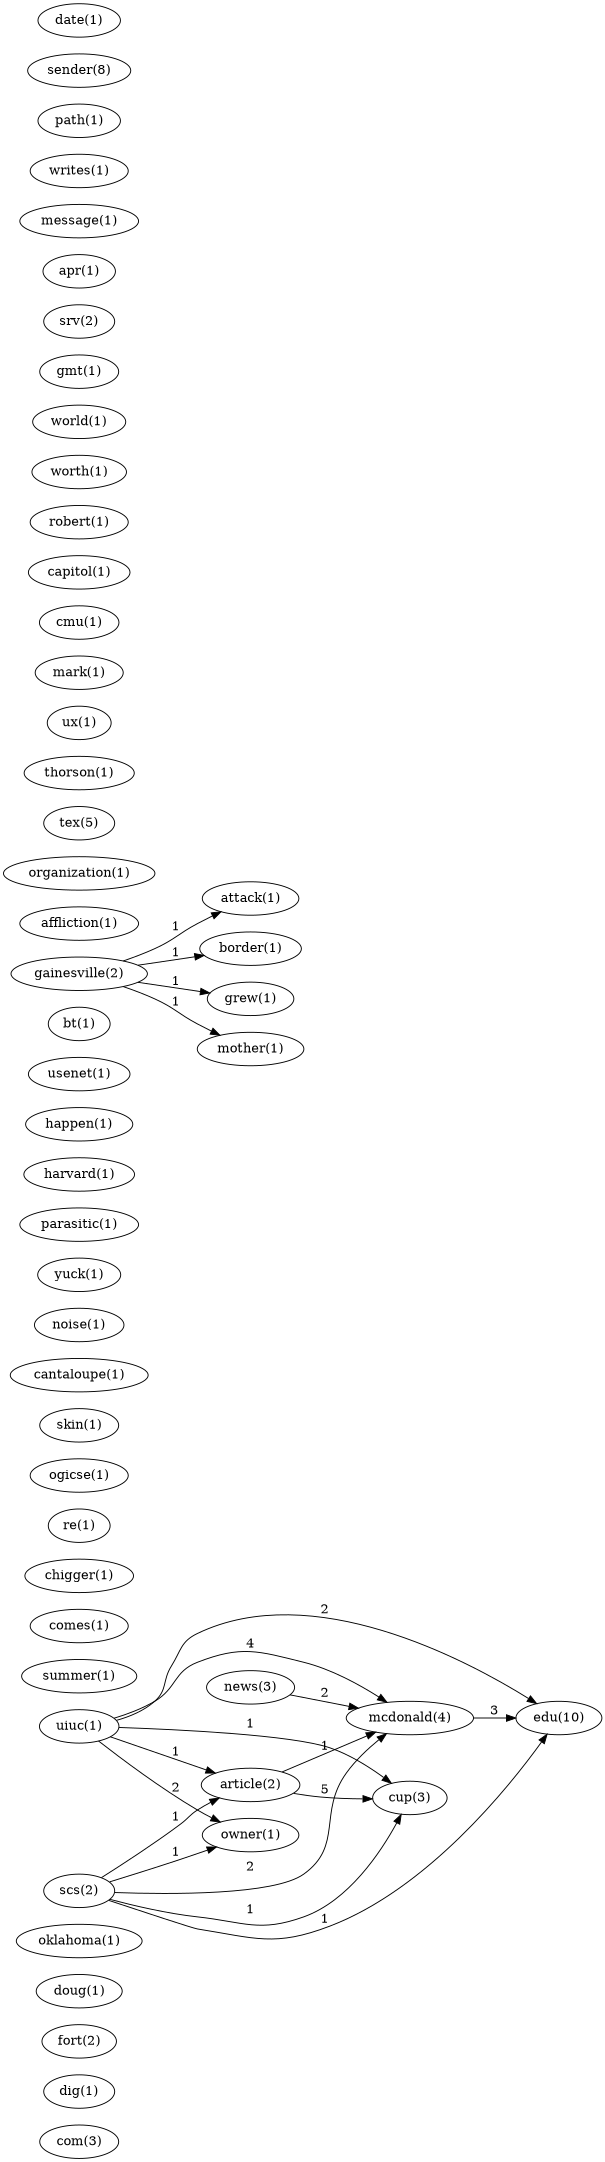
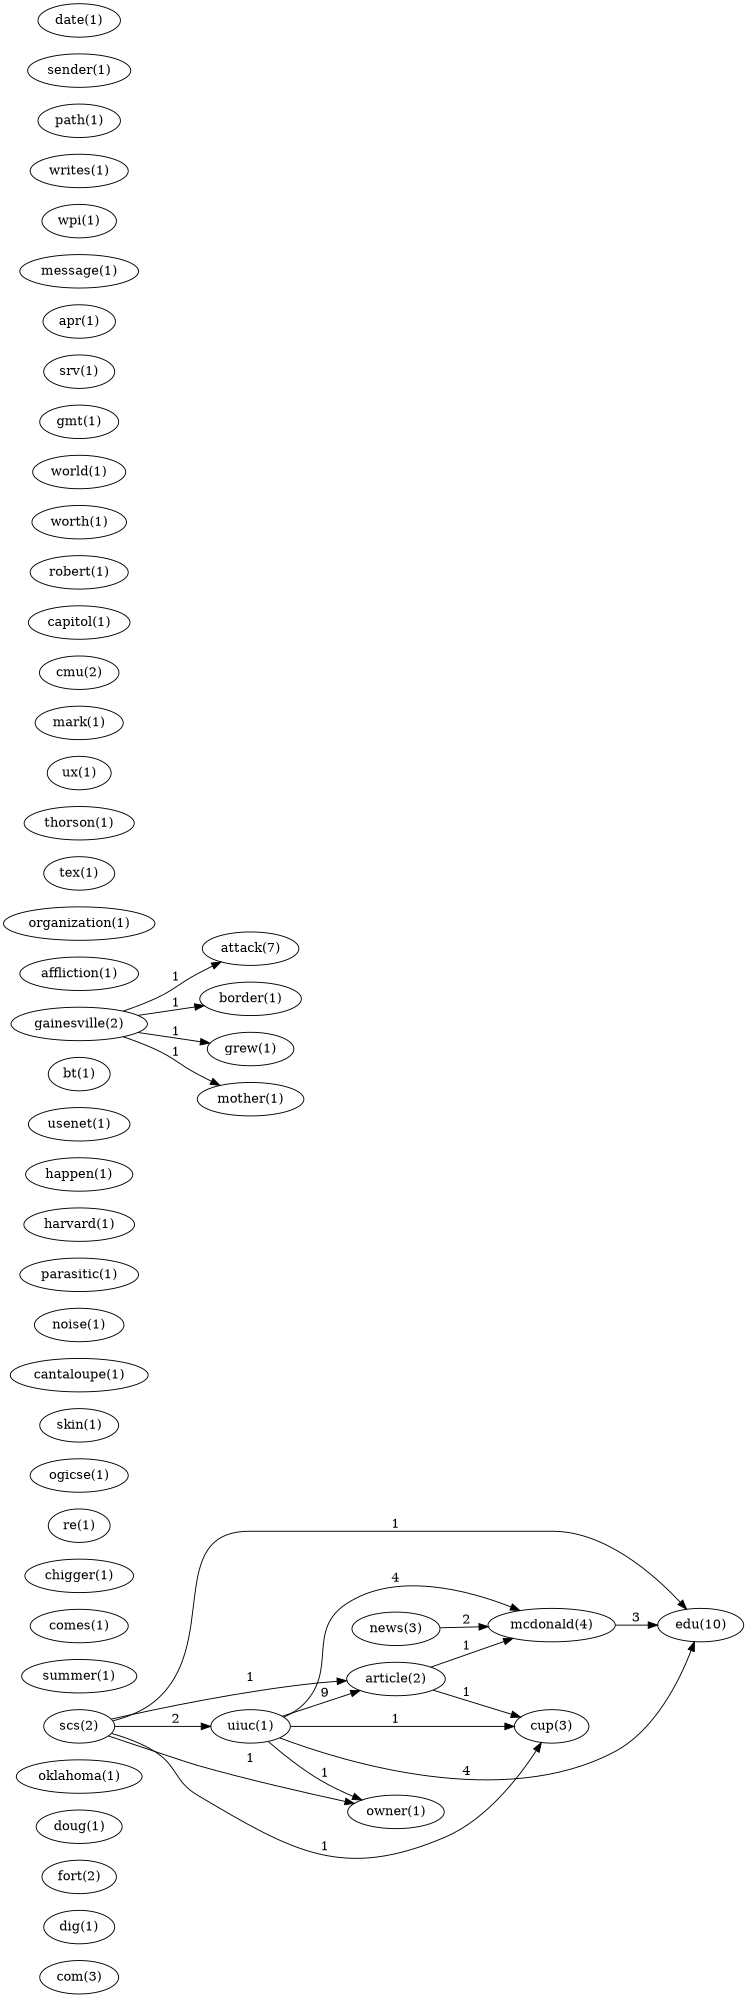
node "sender(8)": label "sender(8)" -> "sender(1)"
node "wpi(1)": added
node "srv(2)": label "srv(2)" -> "srv(1)"
node "cmu(1)": label "cmu(1)" -> "cmu(2)"
node "tex(5)": label "tex(5)" -> "tex(1)"
node "attack(1)": label "attack(1)" -> "attack(7)"
node "yuck(1)": removed
edge "uiuc(1)" -> "edu(10)": label "2" -> "4"
edge "uiuc(1)" -> "article(2)": label "1" -> "9"
edge "uiuc(1)" -> "owner(1)": label "2" -> "1"
edge "article(2)" -> "cup(3)": label "5" -> "1"
edge "scs(2)" -> "mcdonald(4)": now "scs(2)" -> "uiuc(1)"
